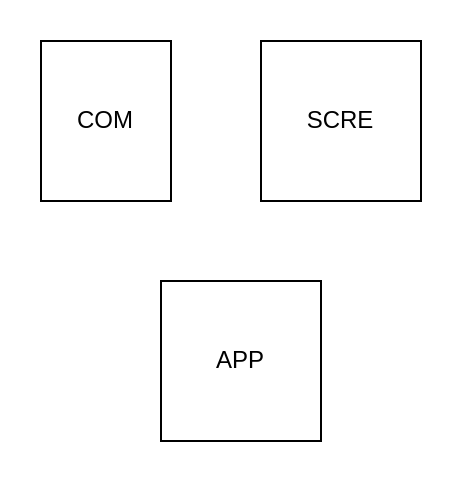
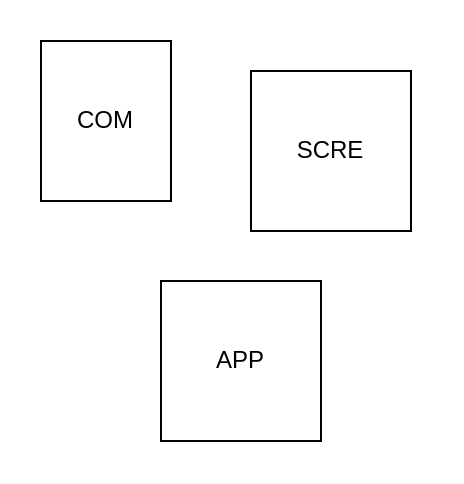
node "SCRE": moved (341, 121) -> (331, 151)
